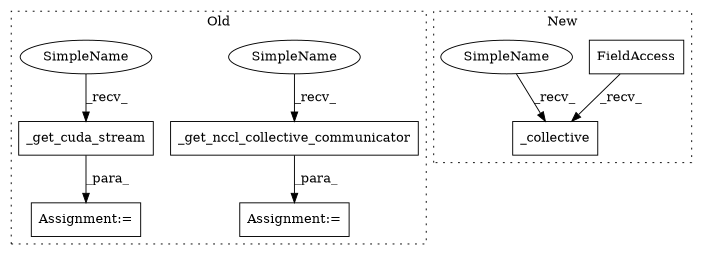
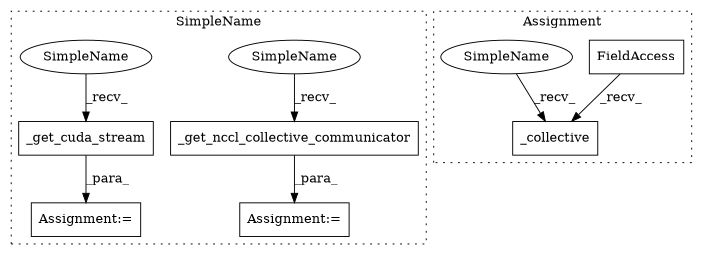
cluster "Old": label "Old" -> "SimpleName"
cluster "New": label "New" -> "Assignment"
